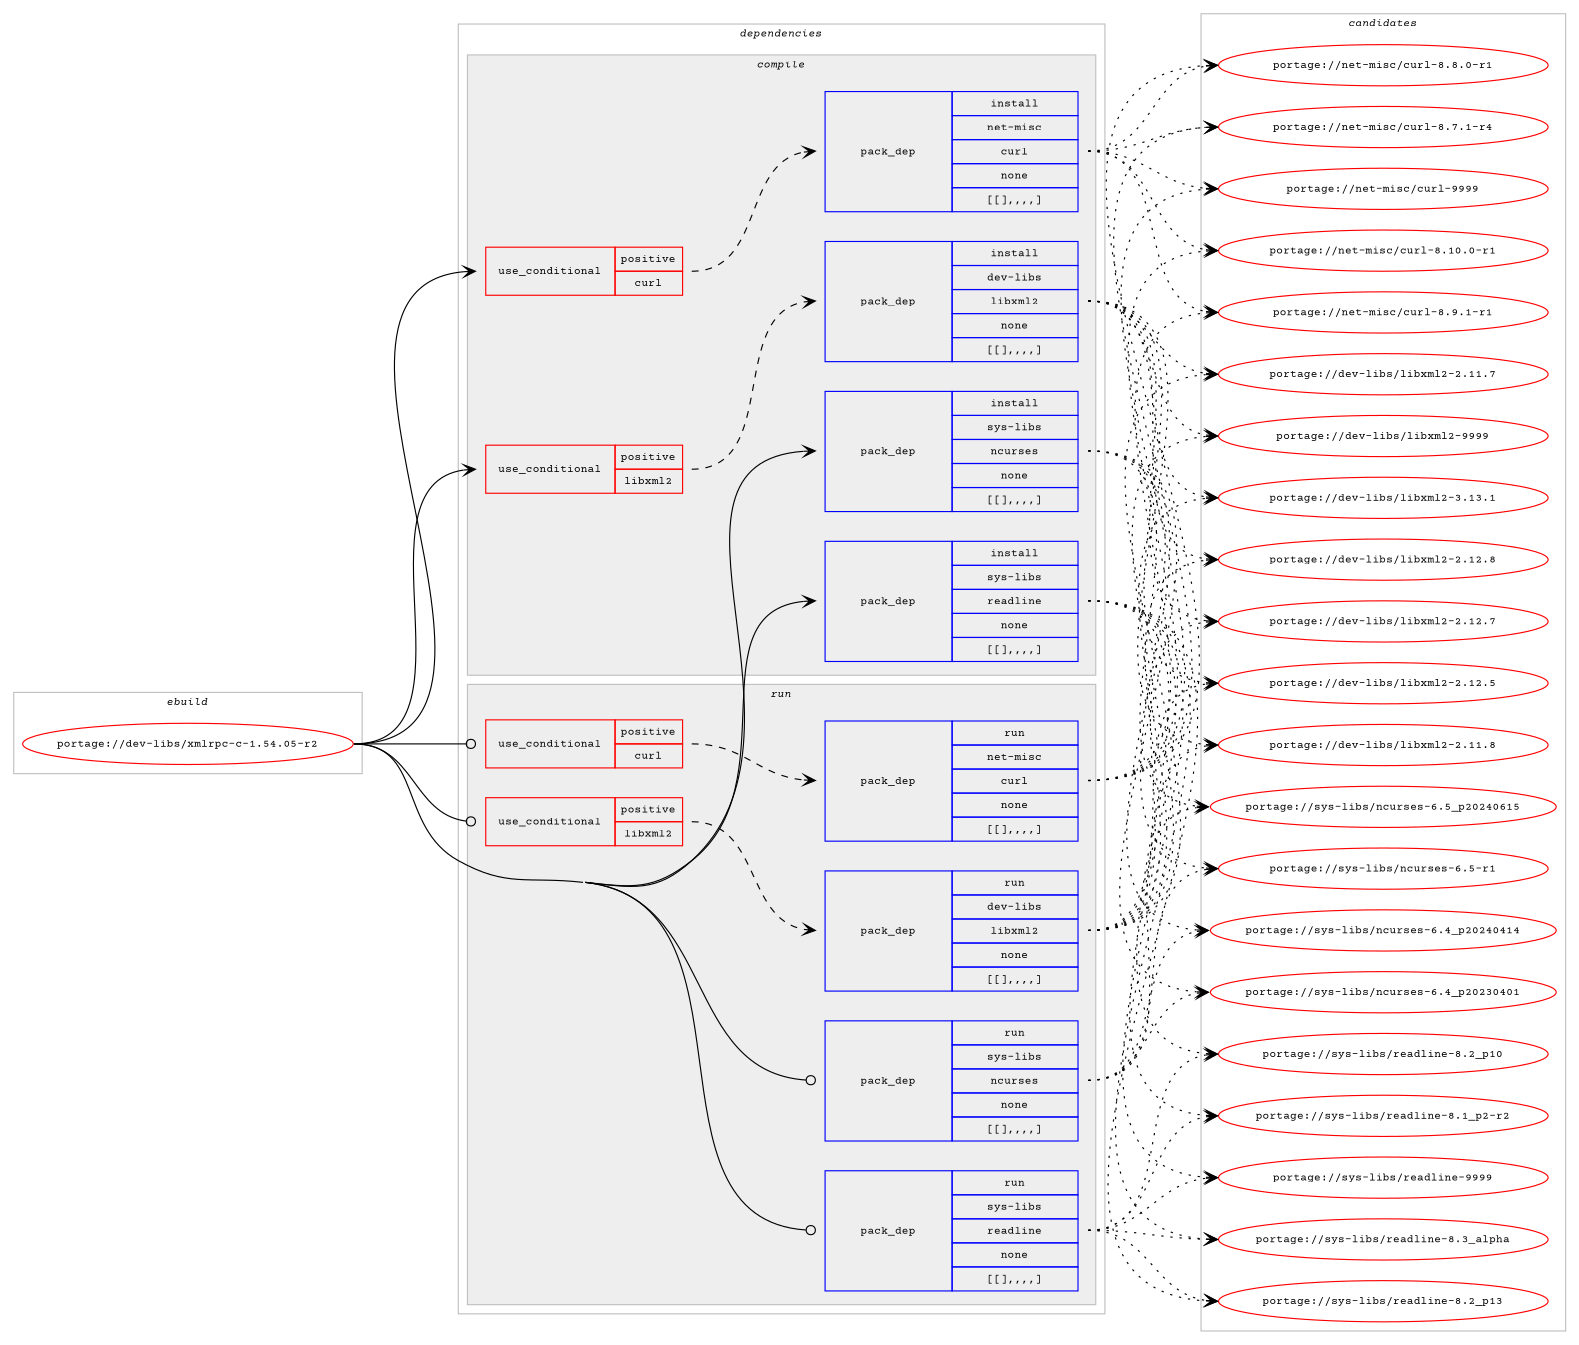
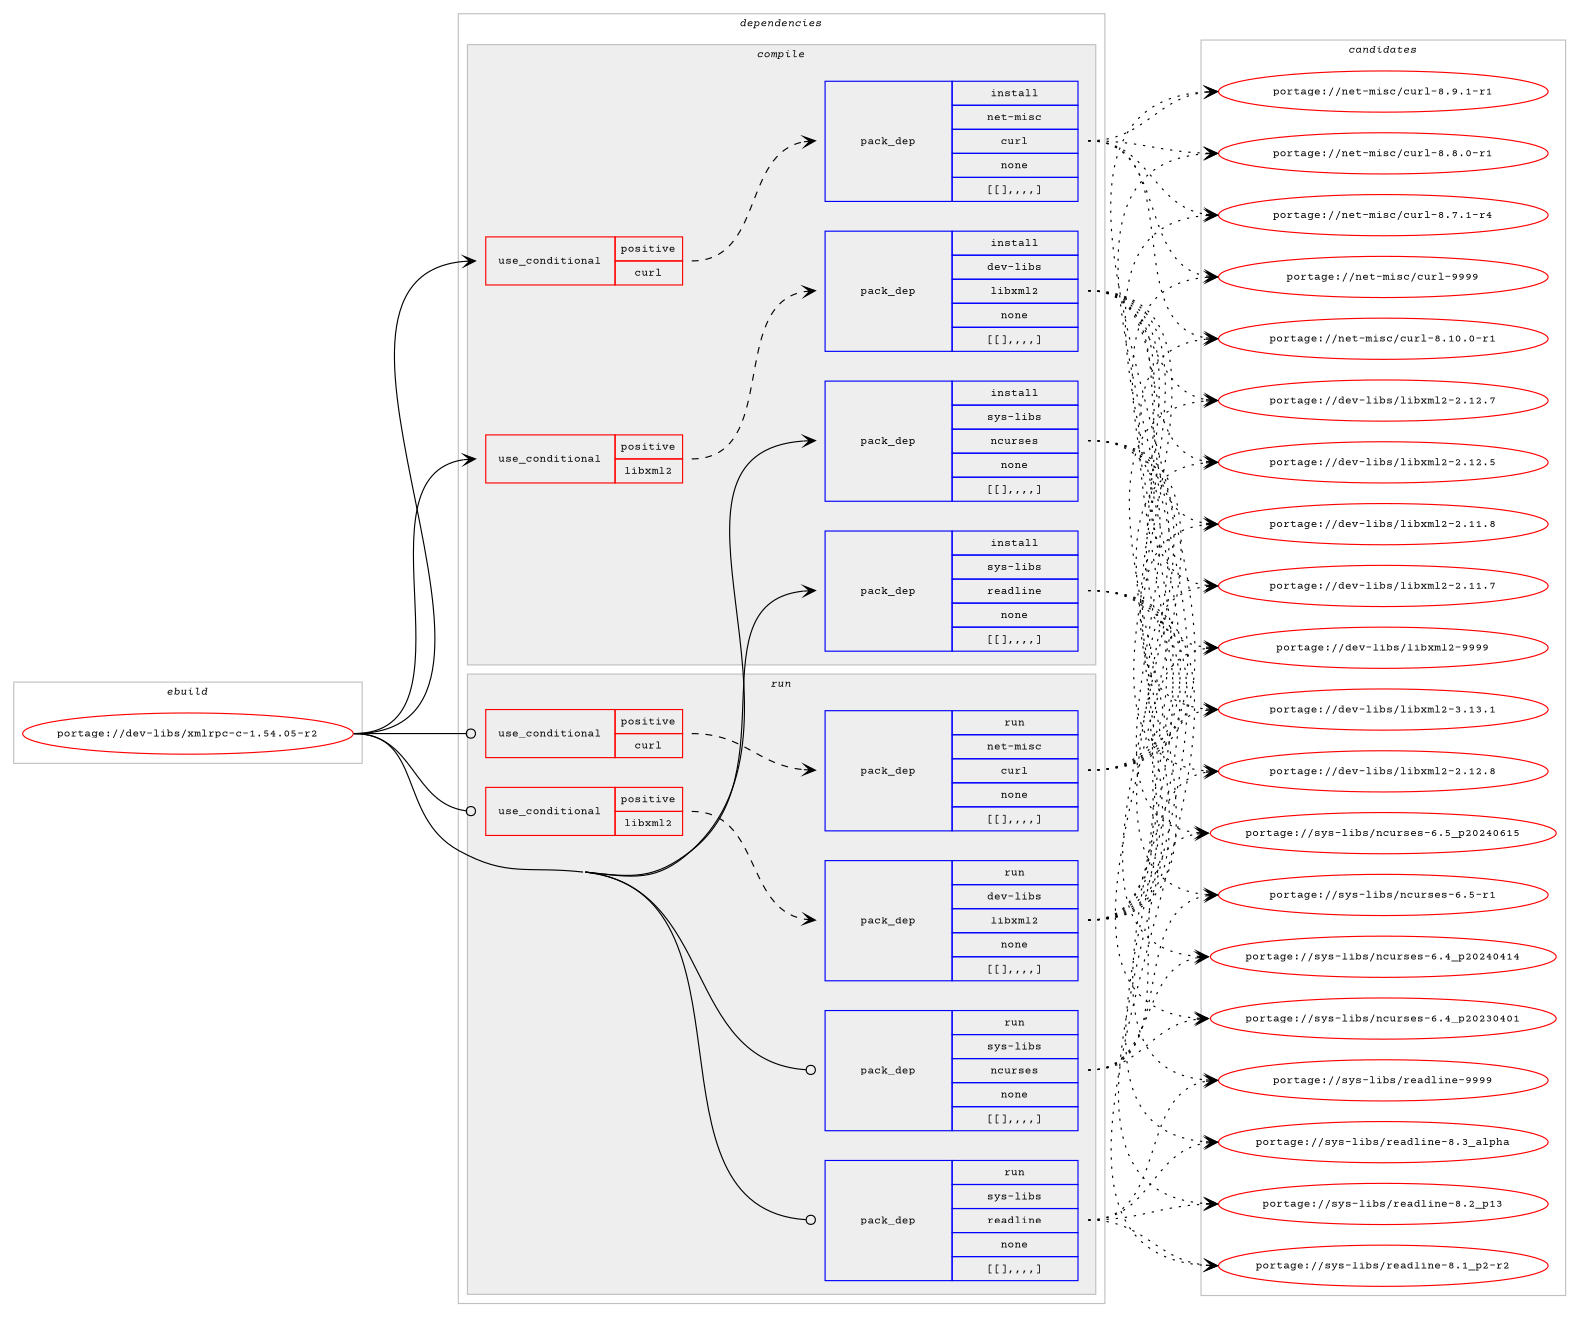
node "portage://sys-libs/readline-8.2_p10": removed
